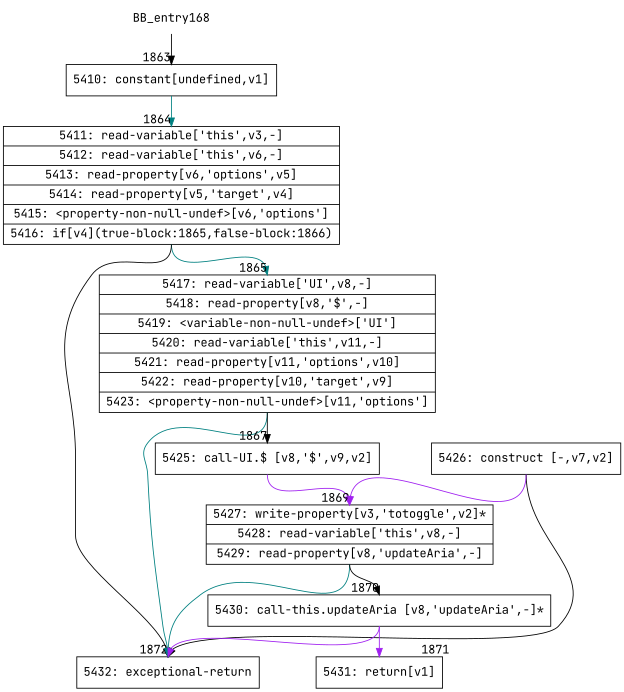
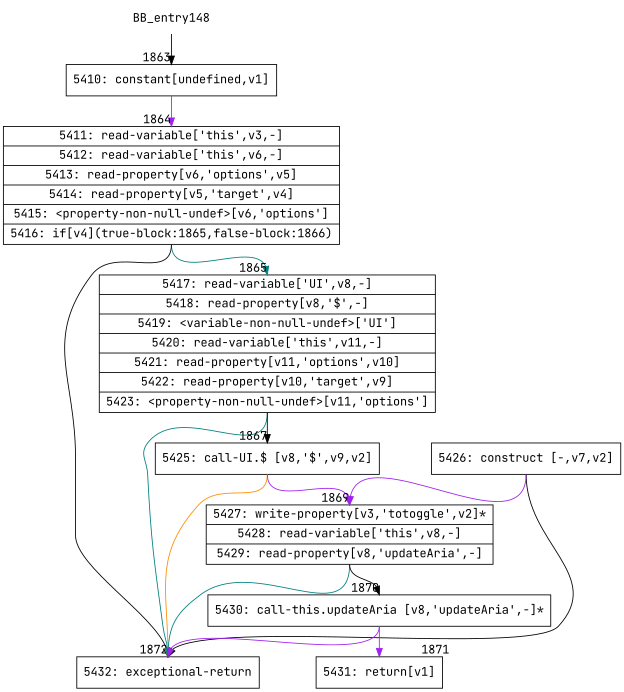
node "BB_entry168": label "BB_entry168" -> "BB_entry148"
edge "5410: constant[undefined,v1]" -> "5411: read-variable['this',v3,-]": color teal -> purple
edge "5425: call-UI.$ [v8,'$',v9,v2]" -> "5432: exceptional-return": added
